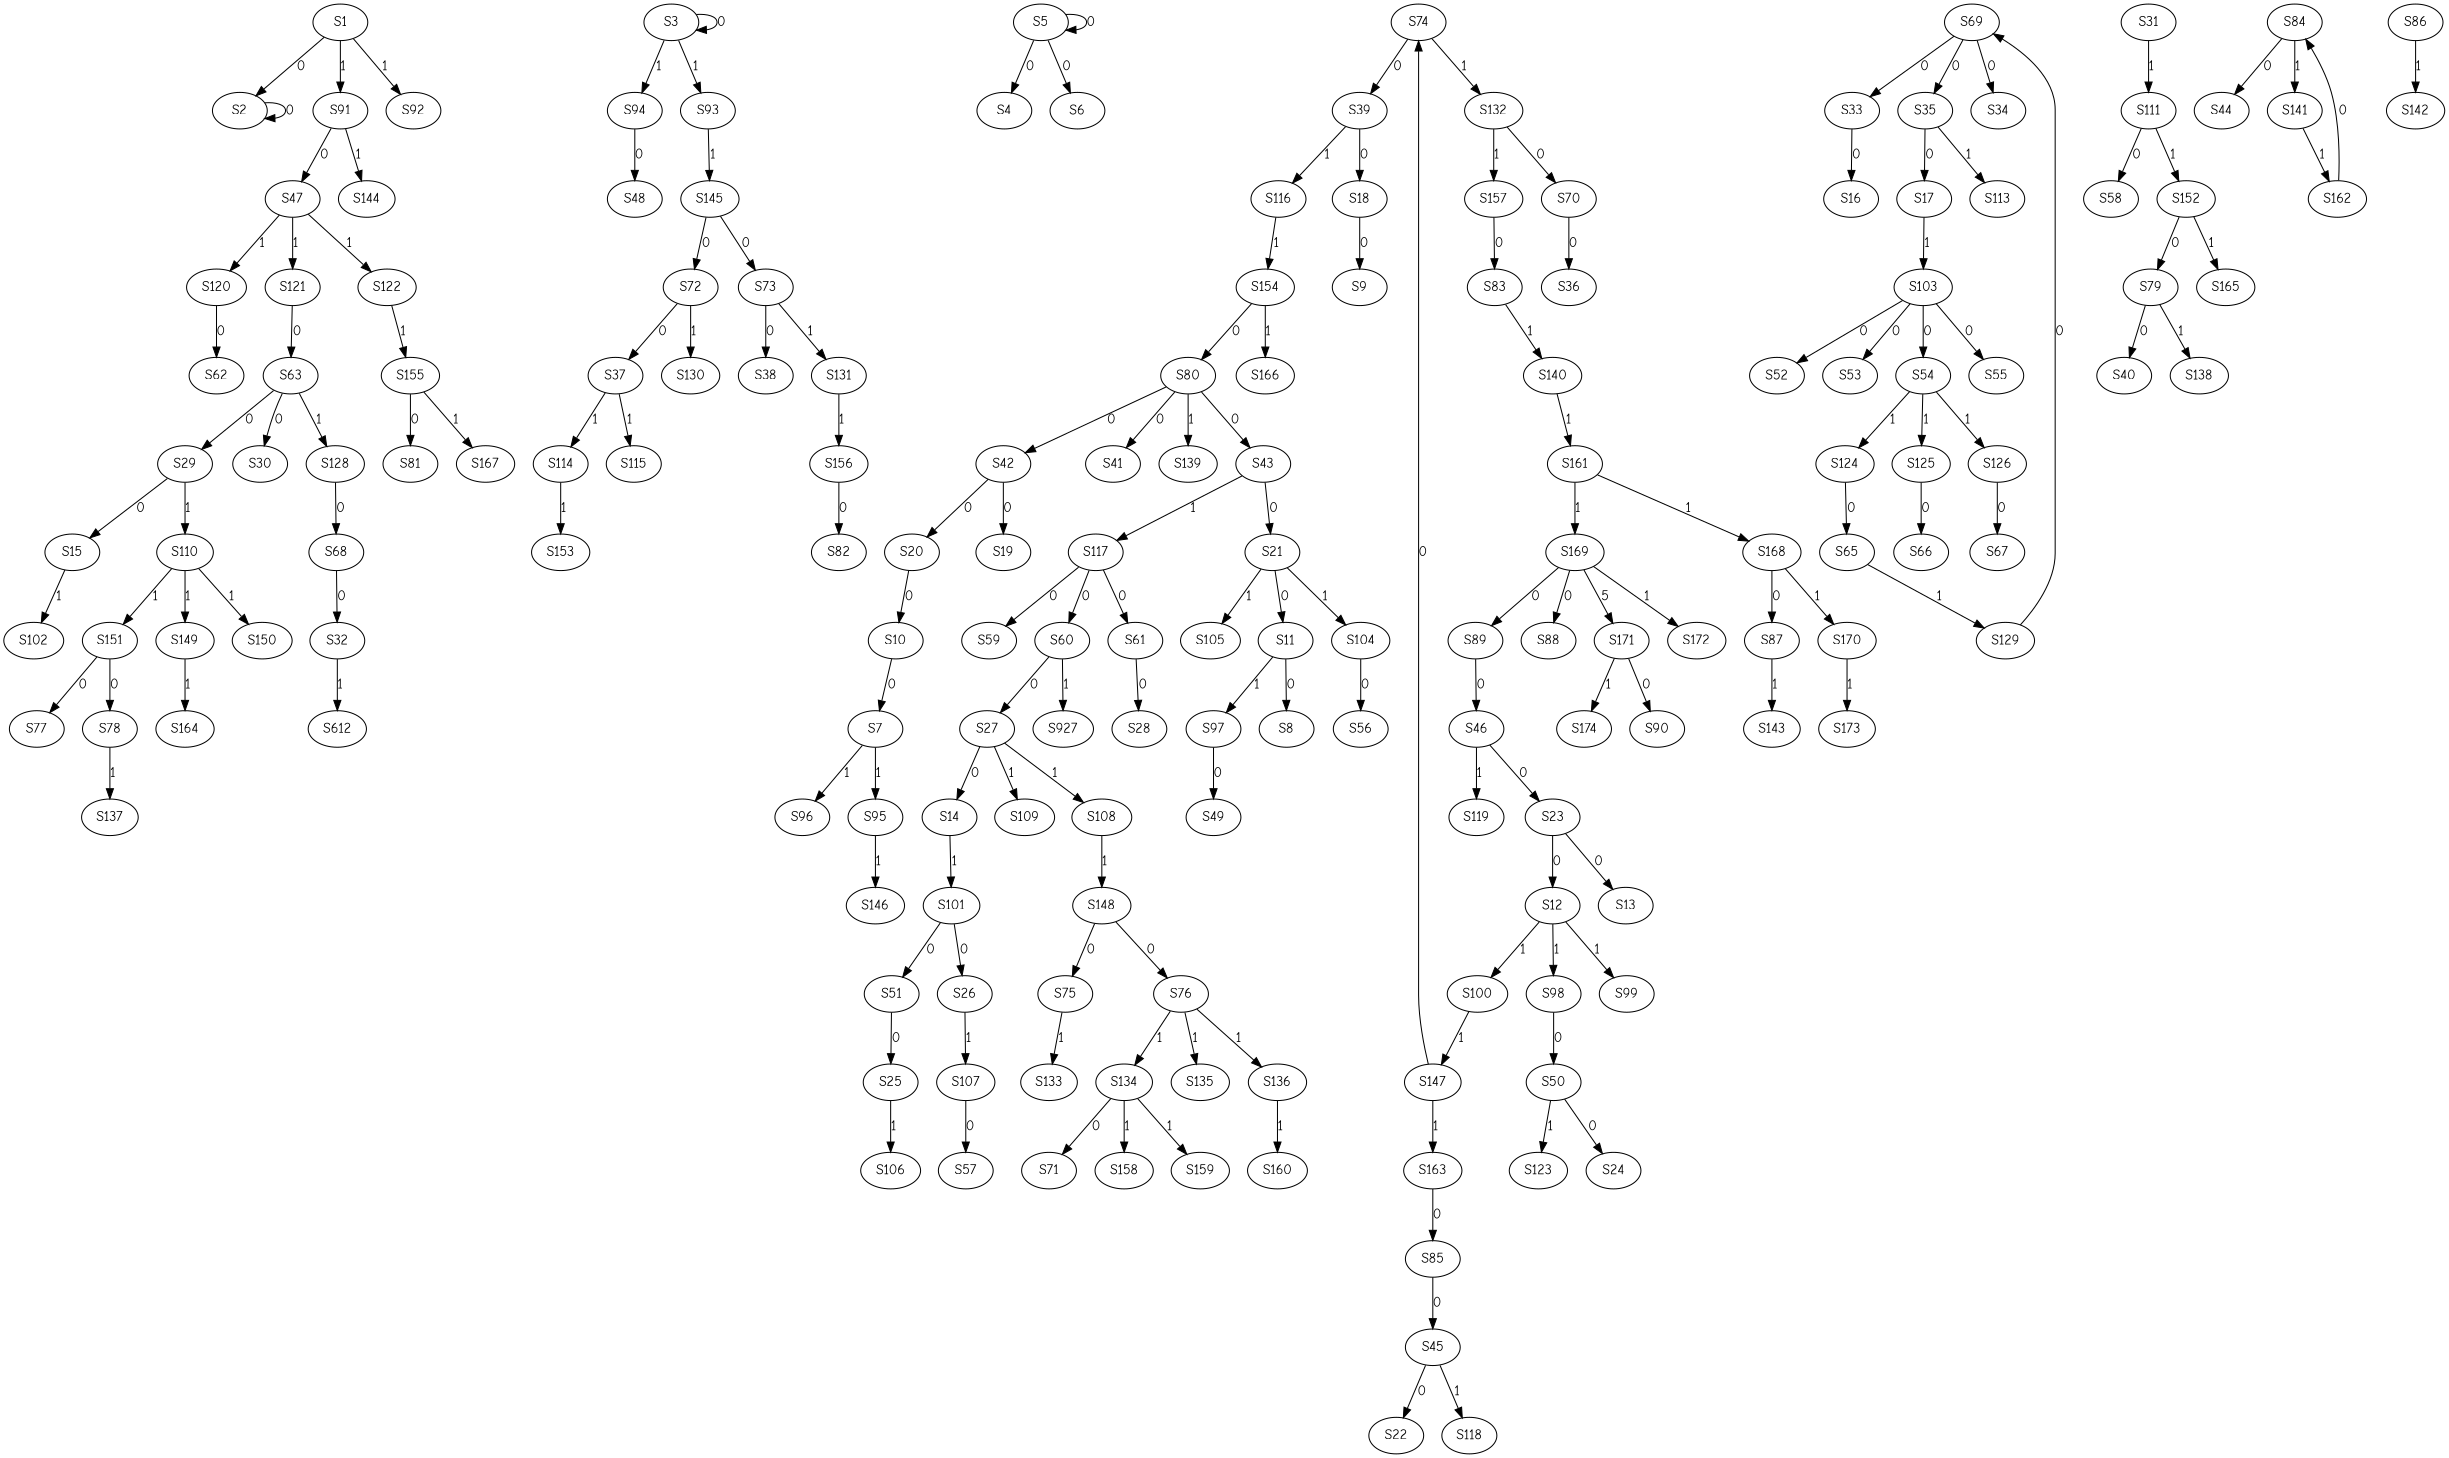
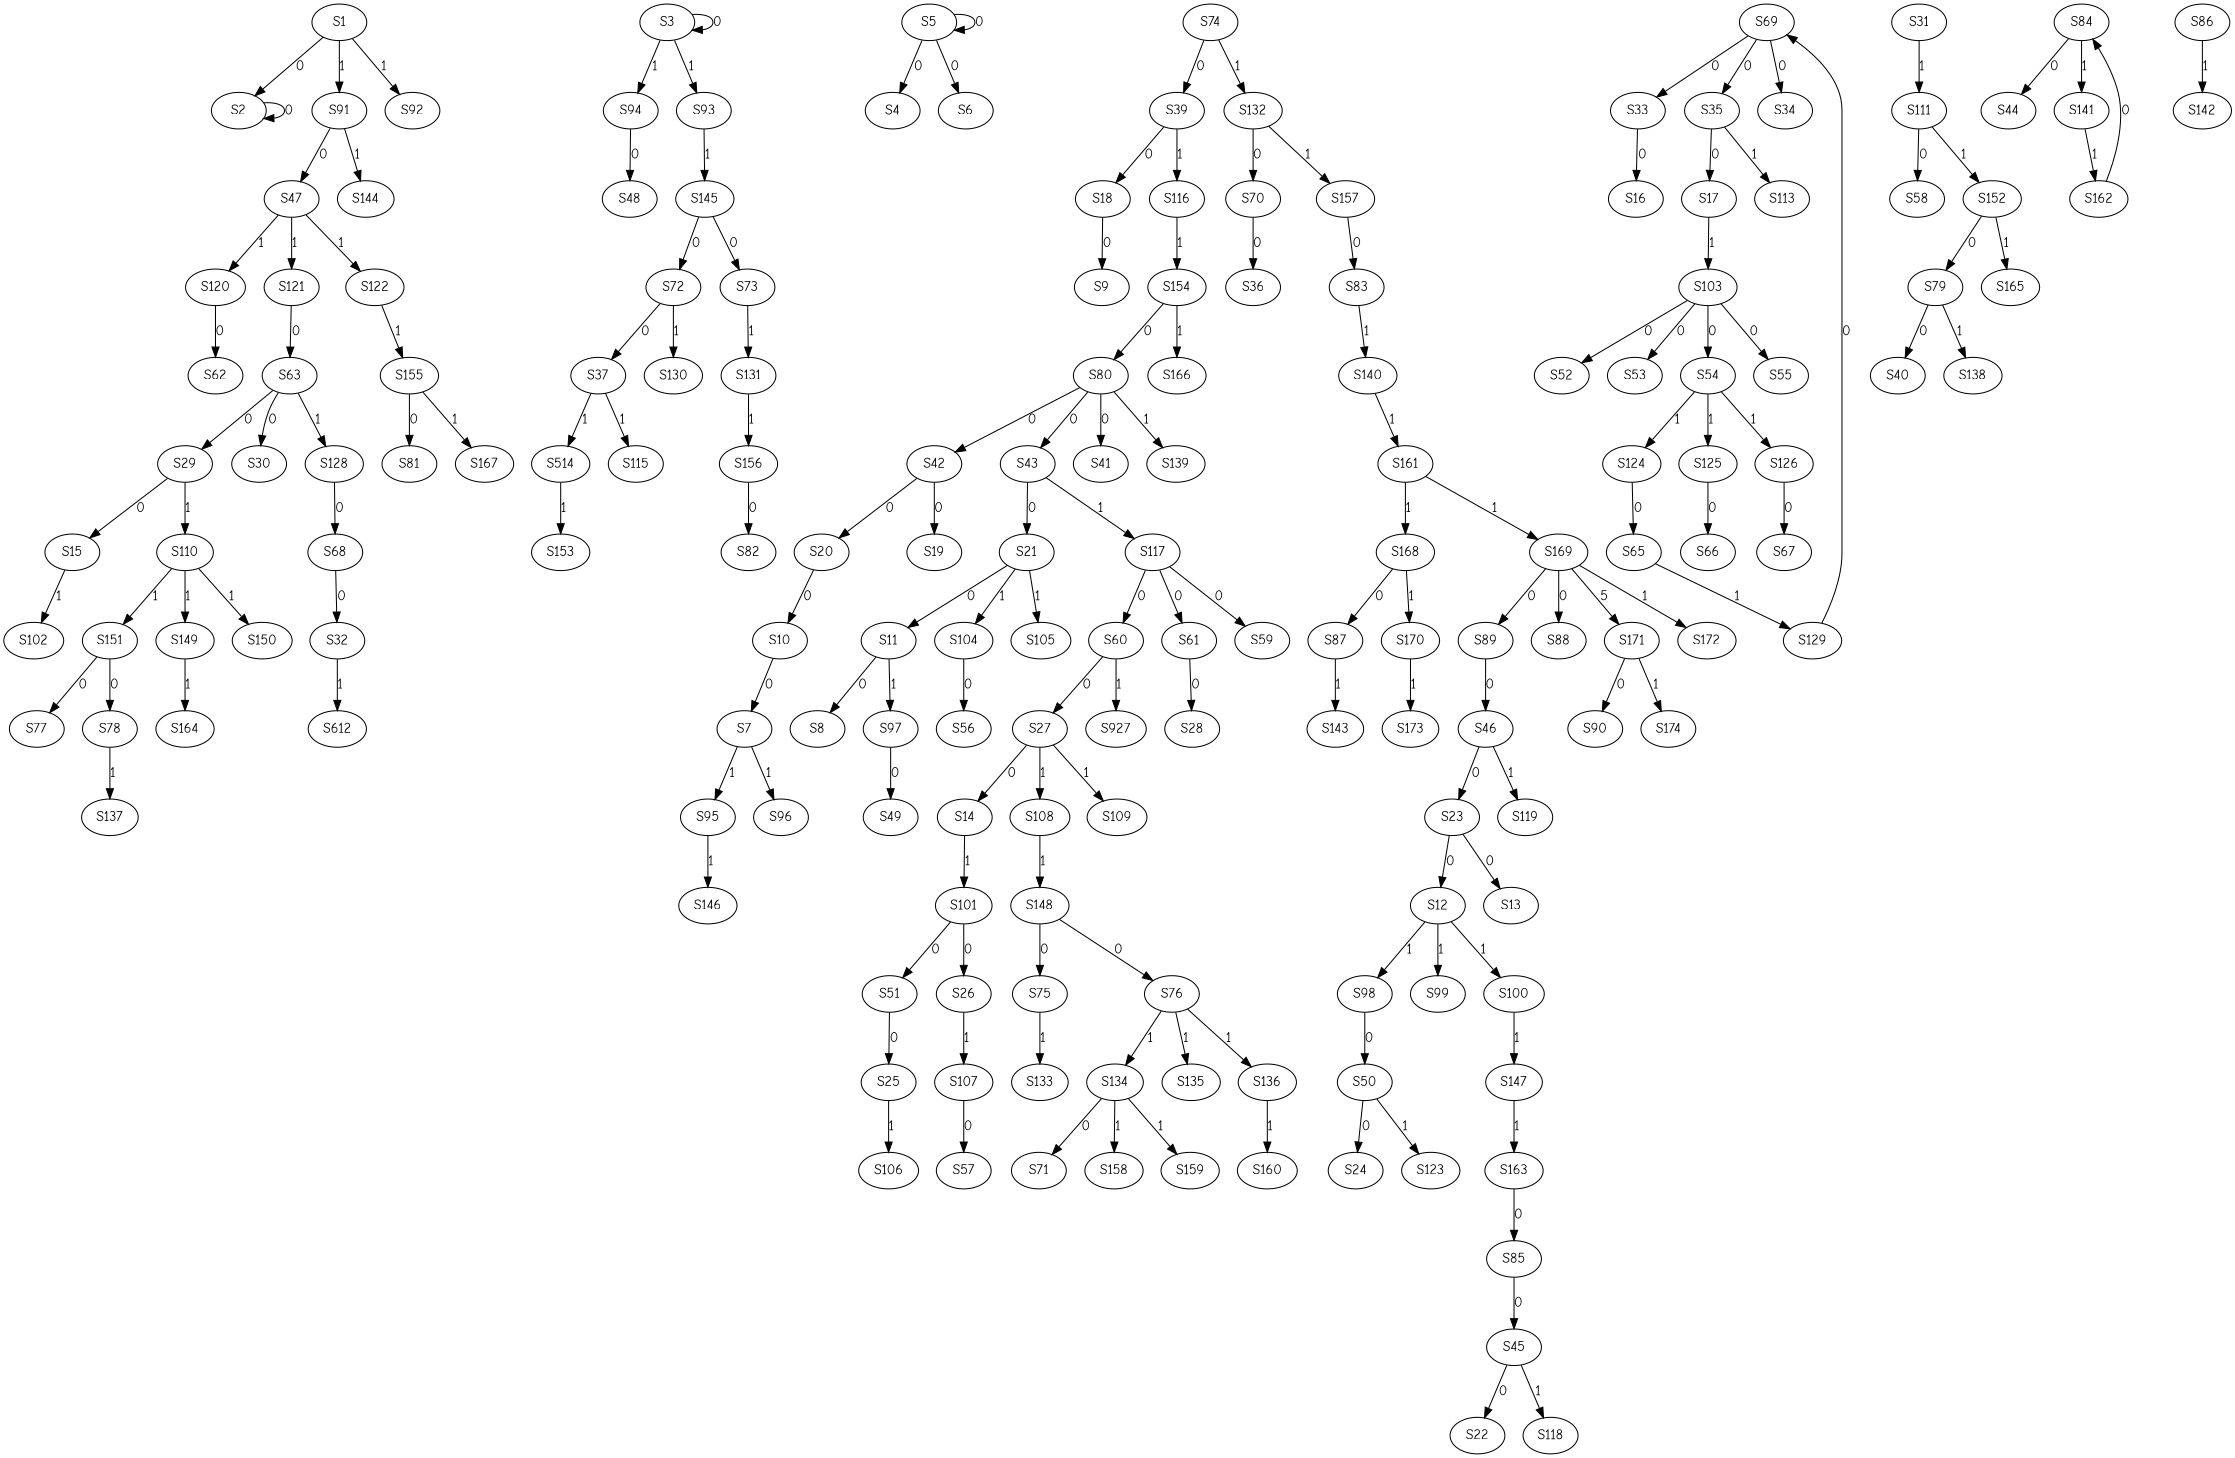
node "S38": removed
node "S114": label "S114" -> "S514"
edge "S147" -> "S74": removed, label "0"
